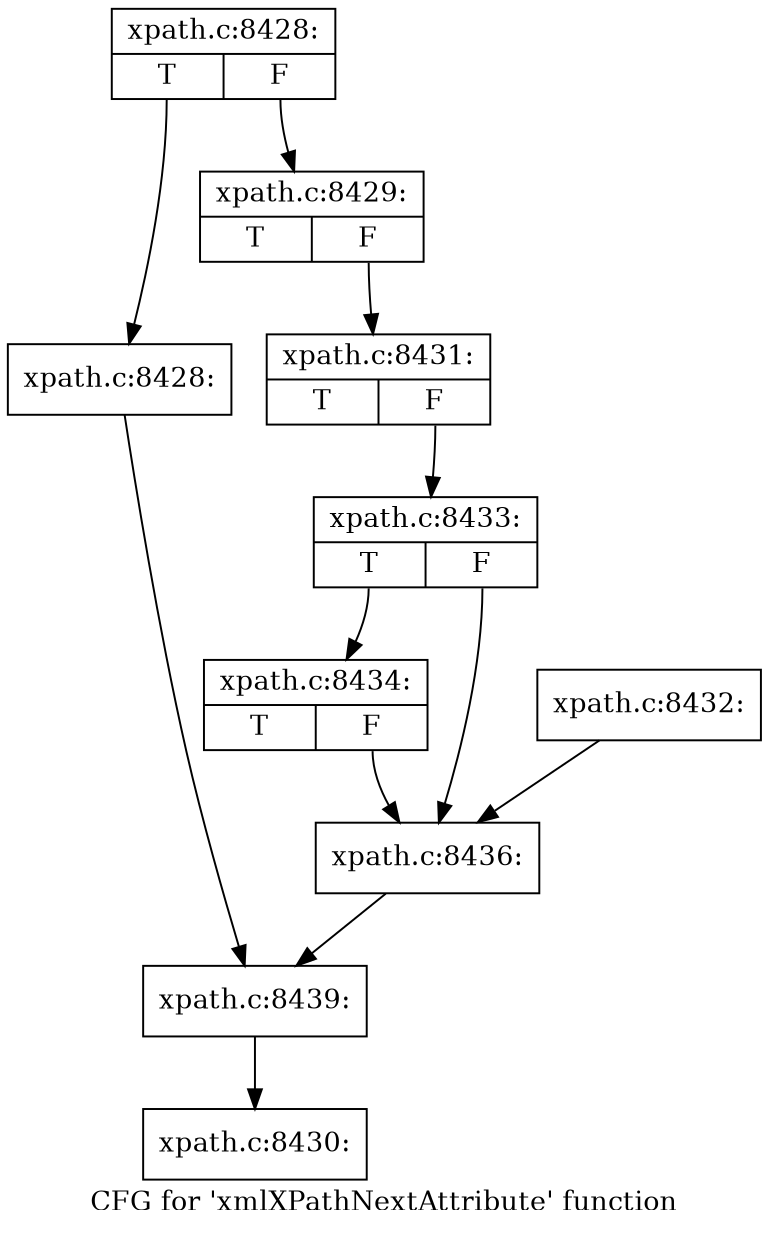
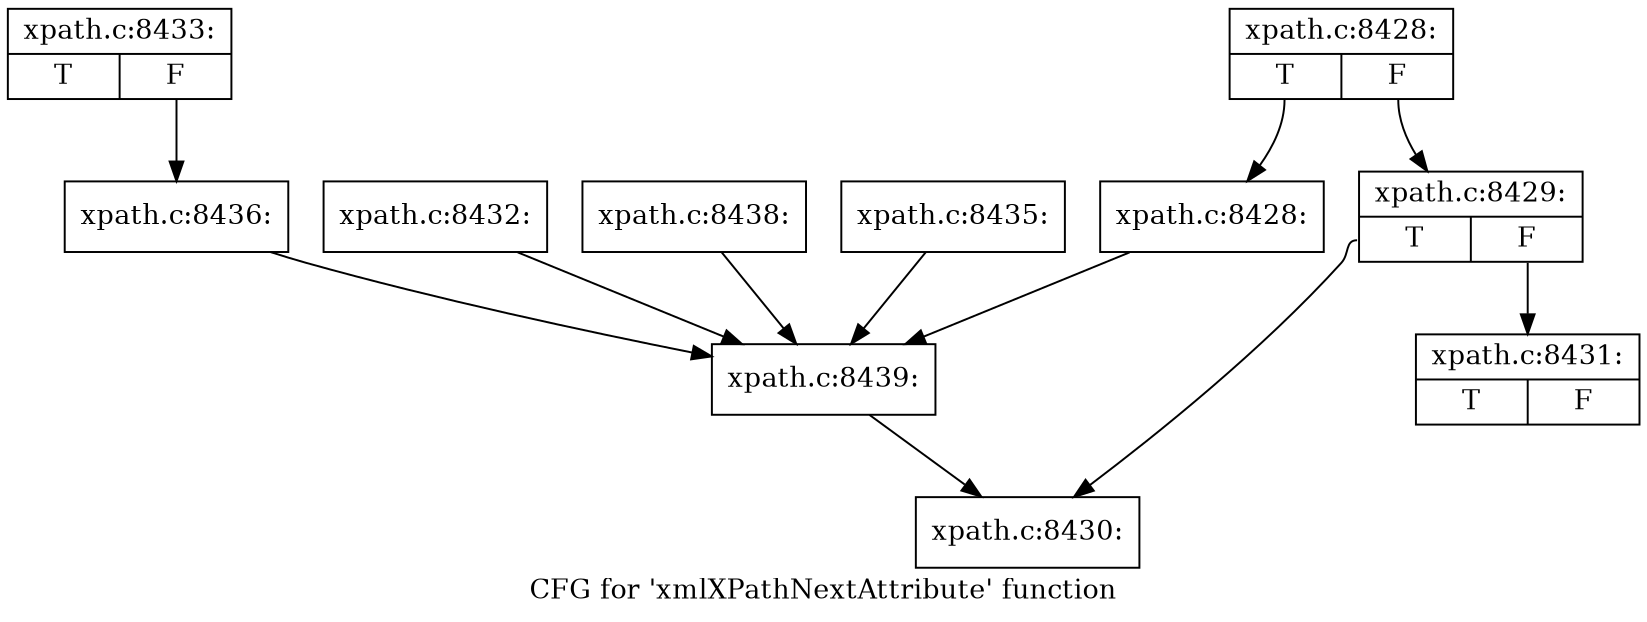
node "xpath.c:8438:": added
node "xpath.c:8435:": added
edge "xpath.c:8429:" -> "xpath.c:8430:": added
edge "xpath.c:8431:" -> "xpath.c:8433:": removed
node "xpath.c:8434:": removed
edge "xpath.c:8432:" -> "xpath.c:8436:": now "xpath.c:8432:" -> "xpath.c:8439:"
